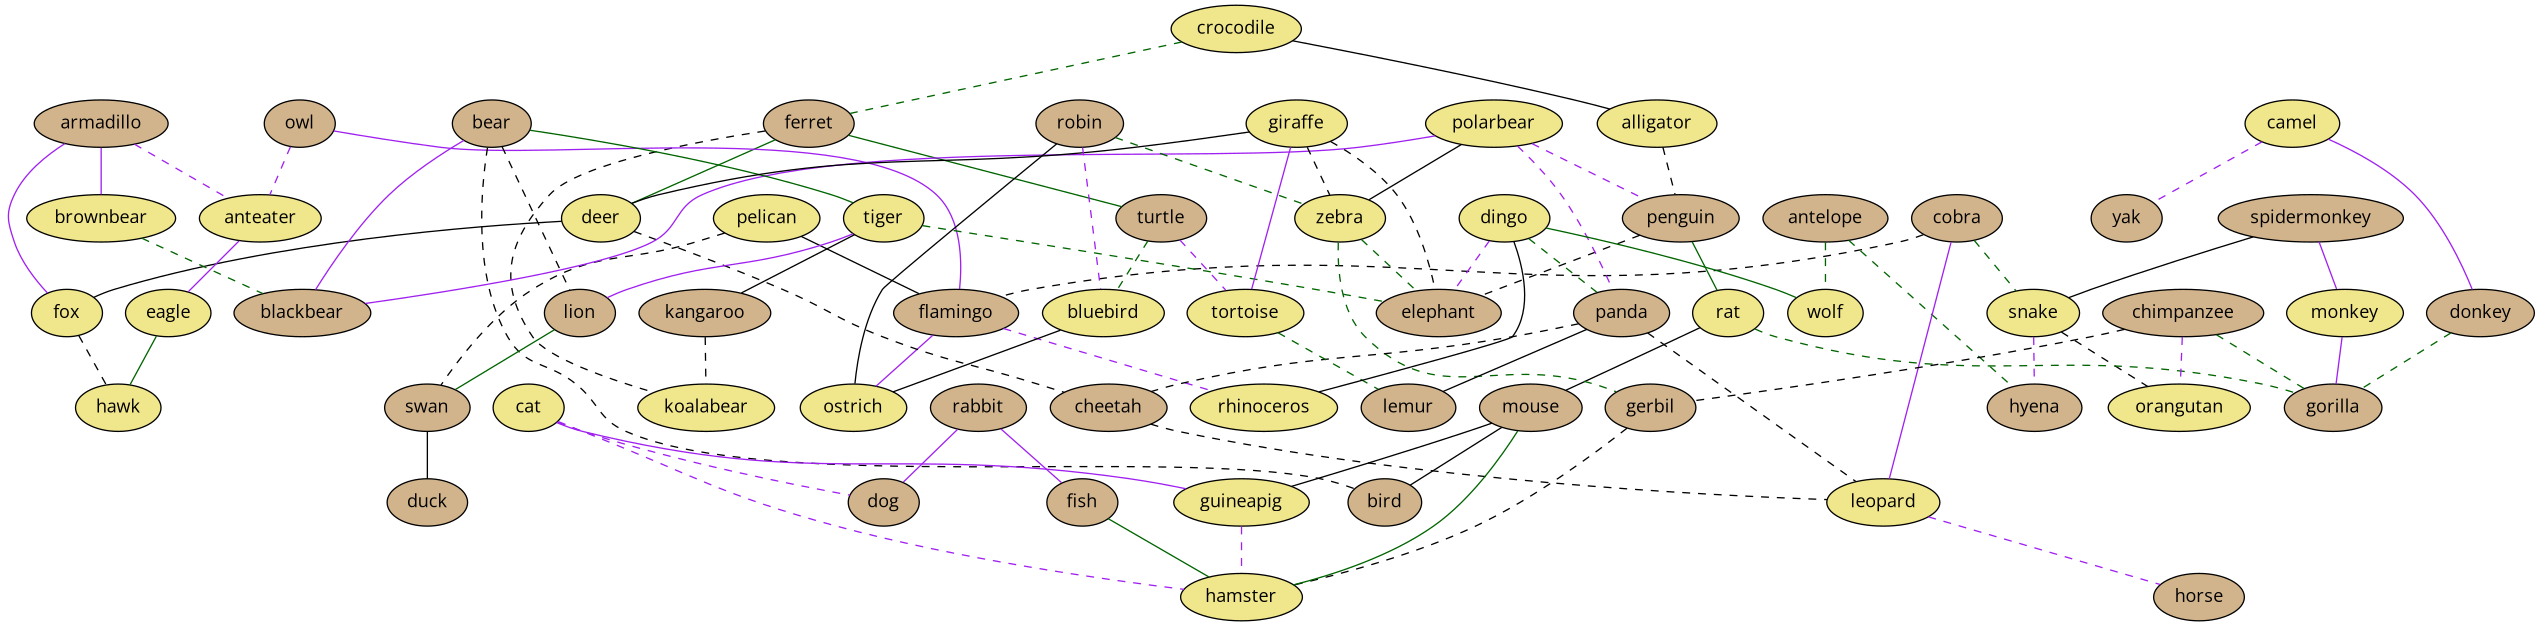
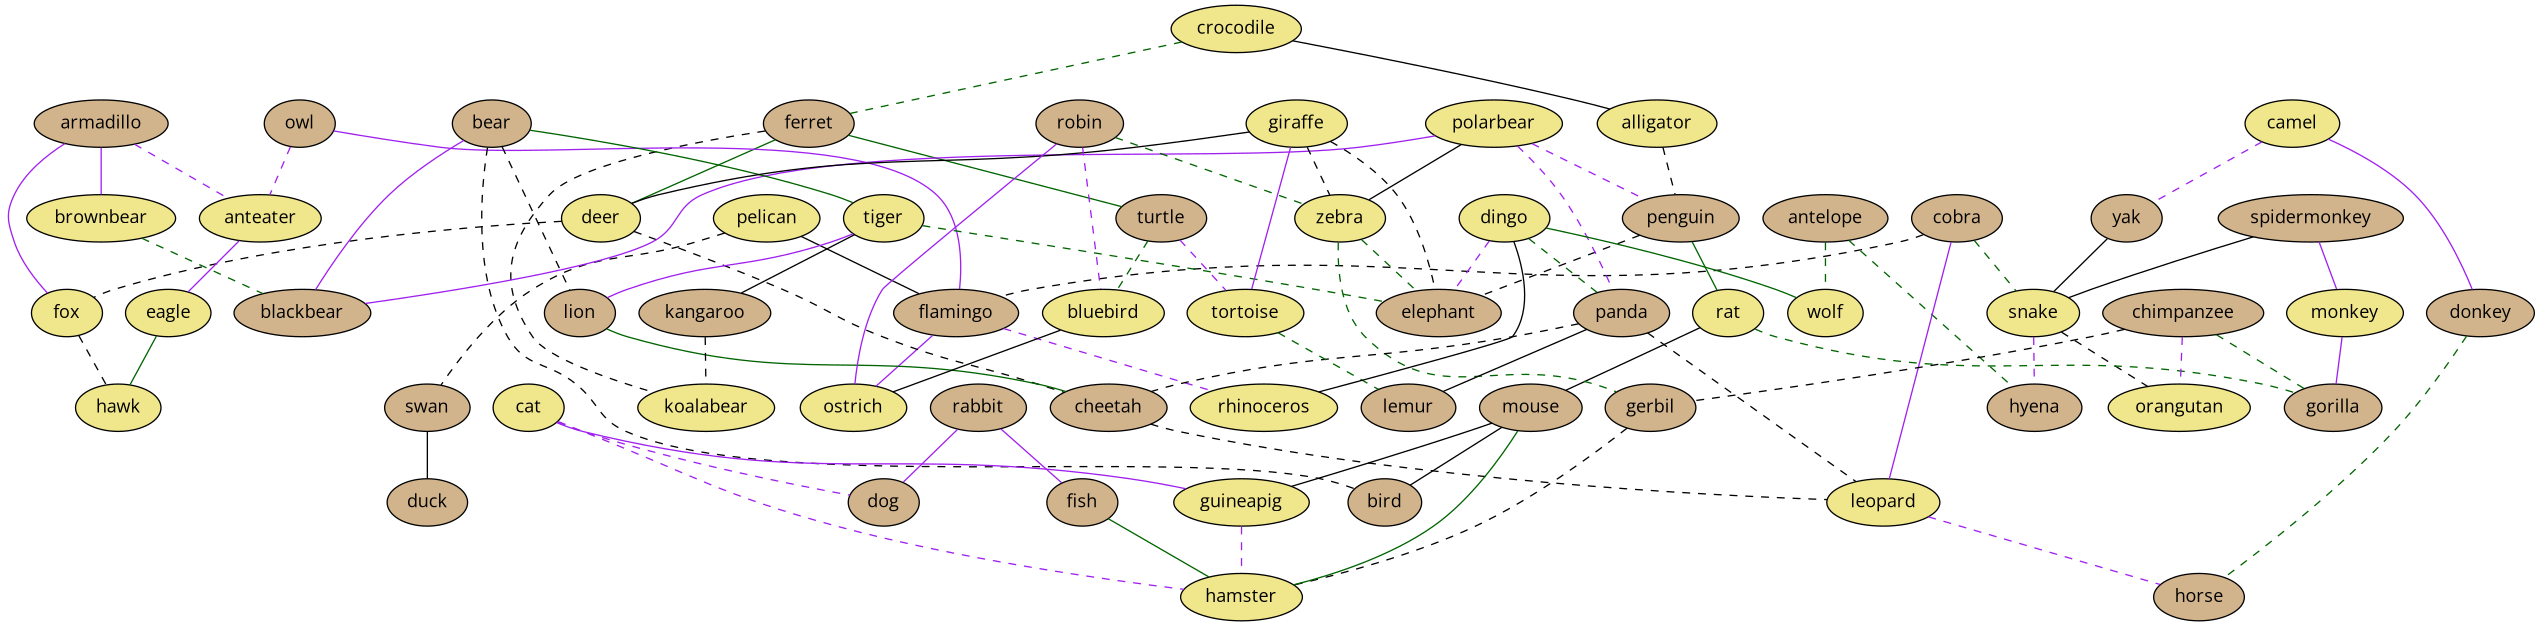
edge "deer" -- "fox": style solid -> dashed
edge "robin" -- "ostrich": color black -> purple
edge "yak" -- "snake": added
edge "lion" -- "swan": now "lion" -- "cheetah"
edge "donkey" -- "gorilla": now "donkey" -- "horse"
